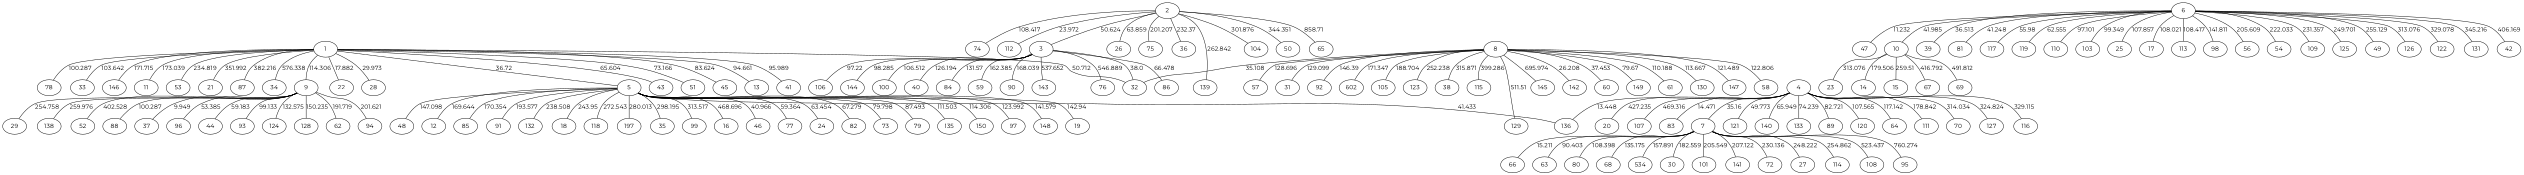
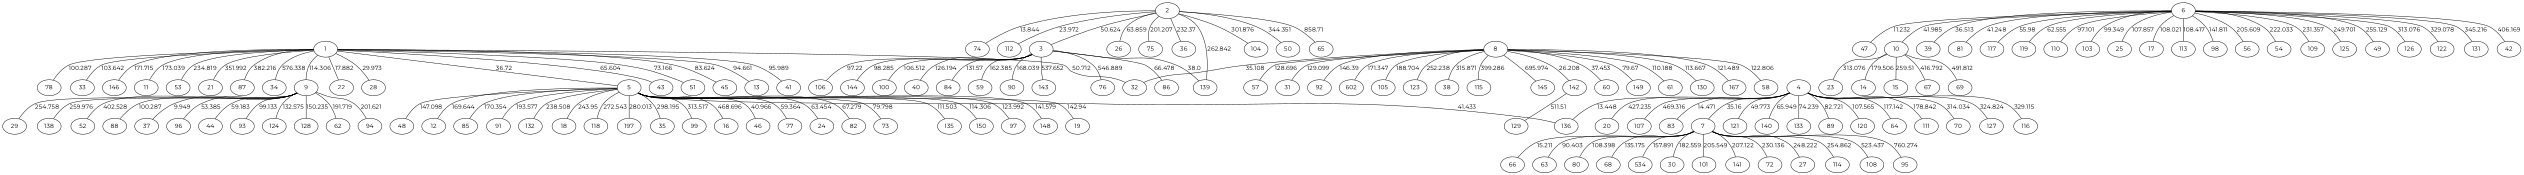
edge "2" -- "74": label "108.417" -> "13.844"
edge "3" -- "32": now "3" -- "139"
edge "8" -- "129": now "142" -- "129"
node "147": label "147" -> "167"
node "79": removed
